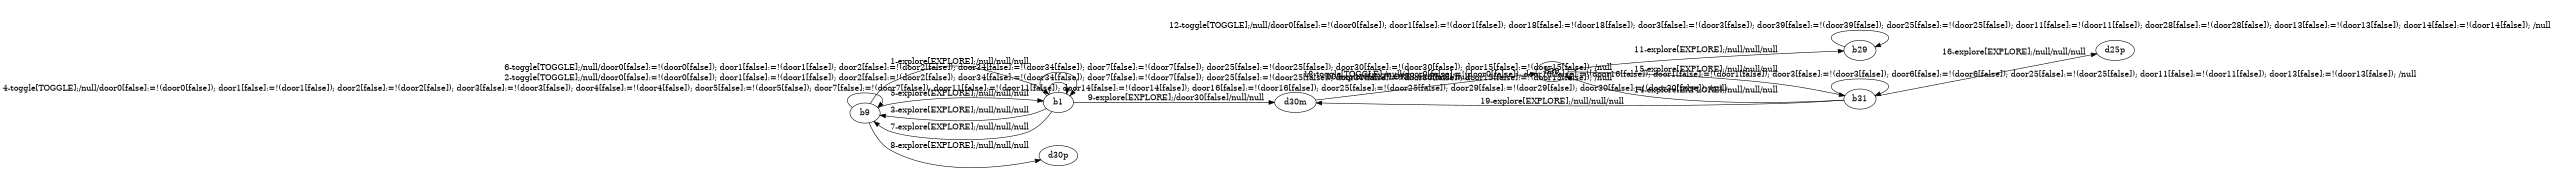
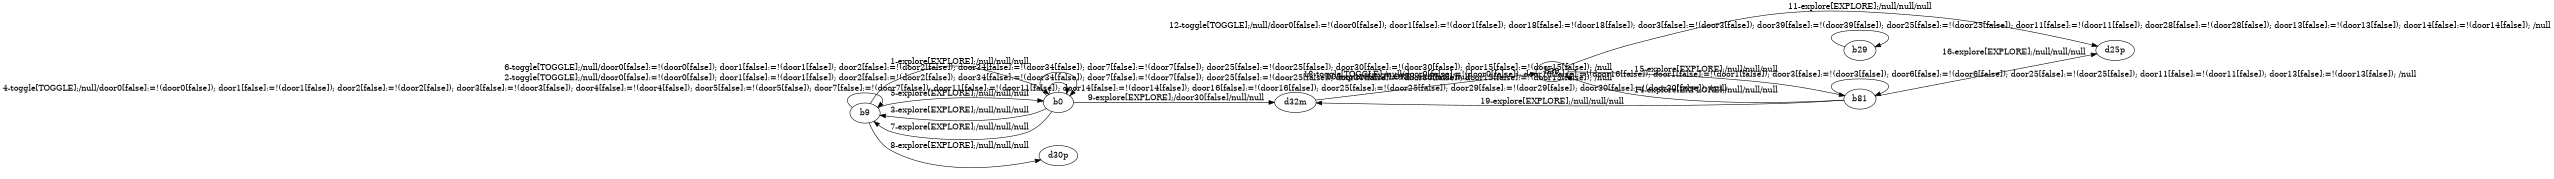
edge "b30" -> "b29": now "b30" -> "d25p"
node "b31": label "b31" -> "b81"
node "b1": label "b1" -> "b0"
node "d30m": label "d30m" -> "d32m"
